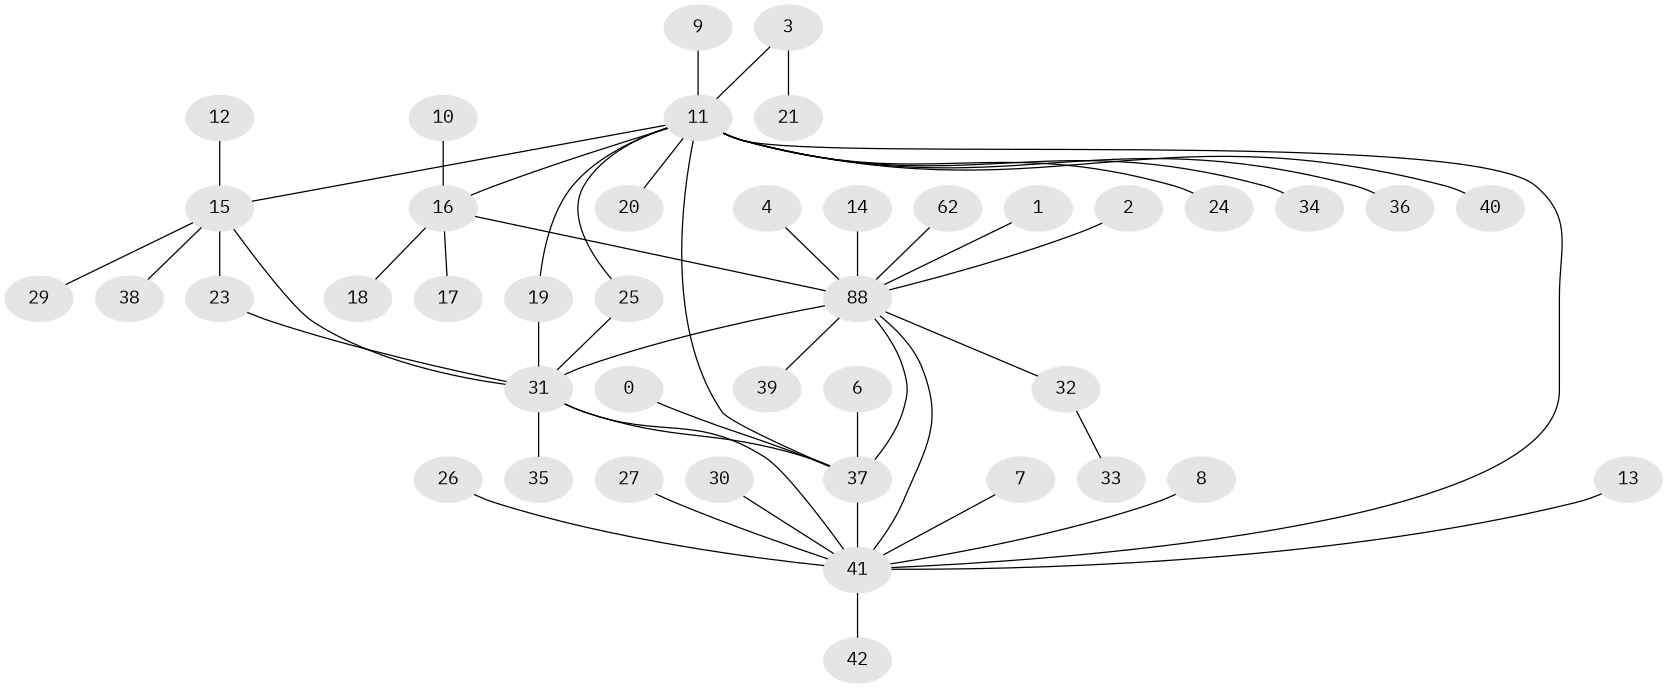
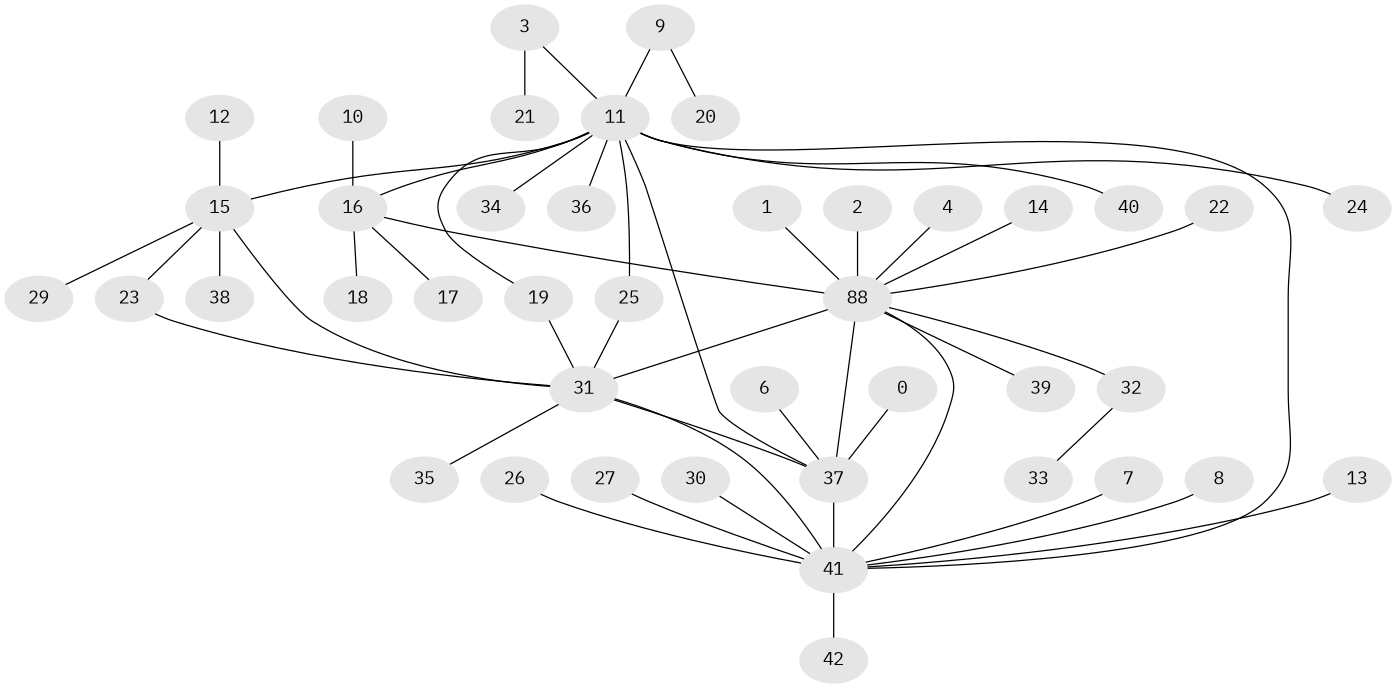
edge "11" -- "20": now "9" -- "20"
node "62": label "62" -> "22"
